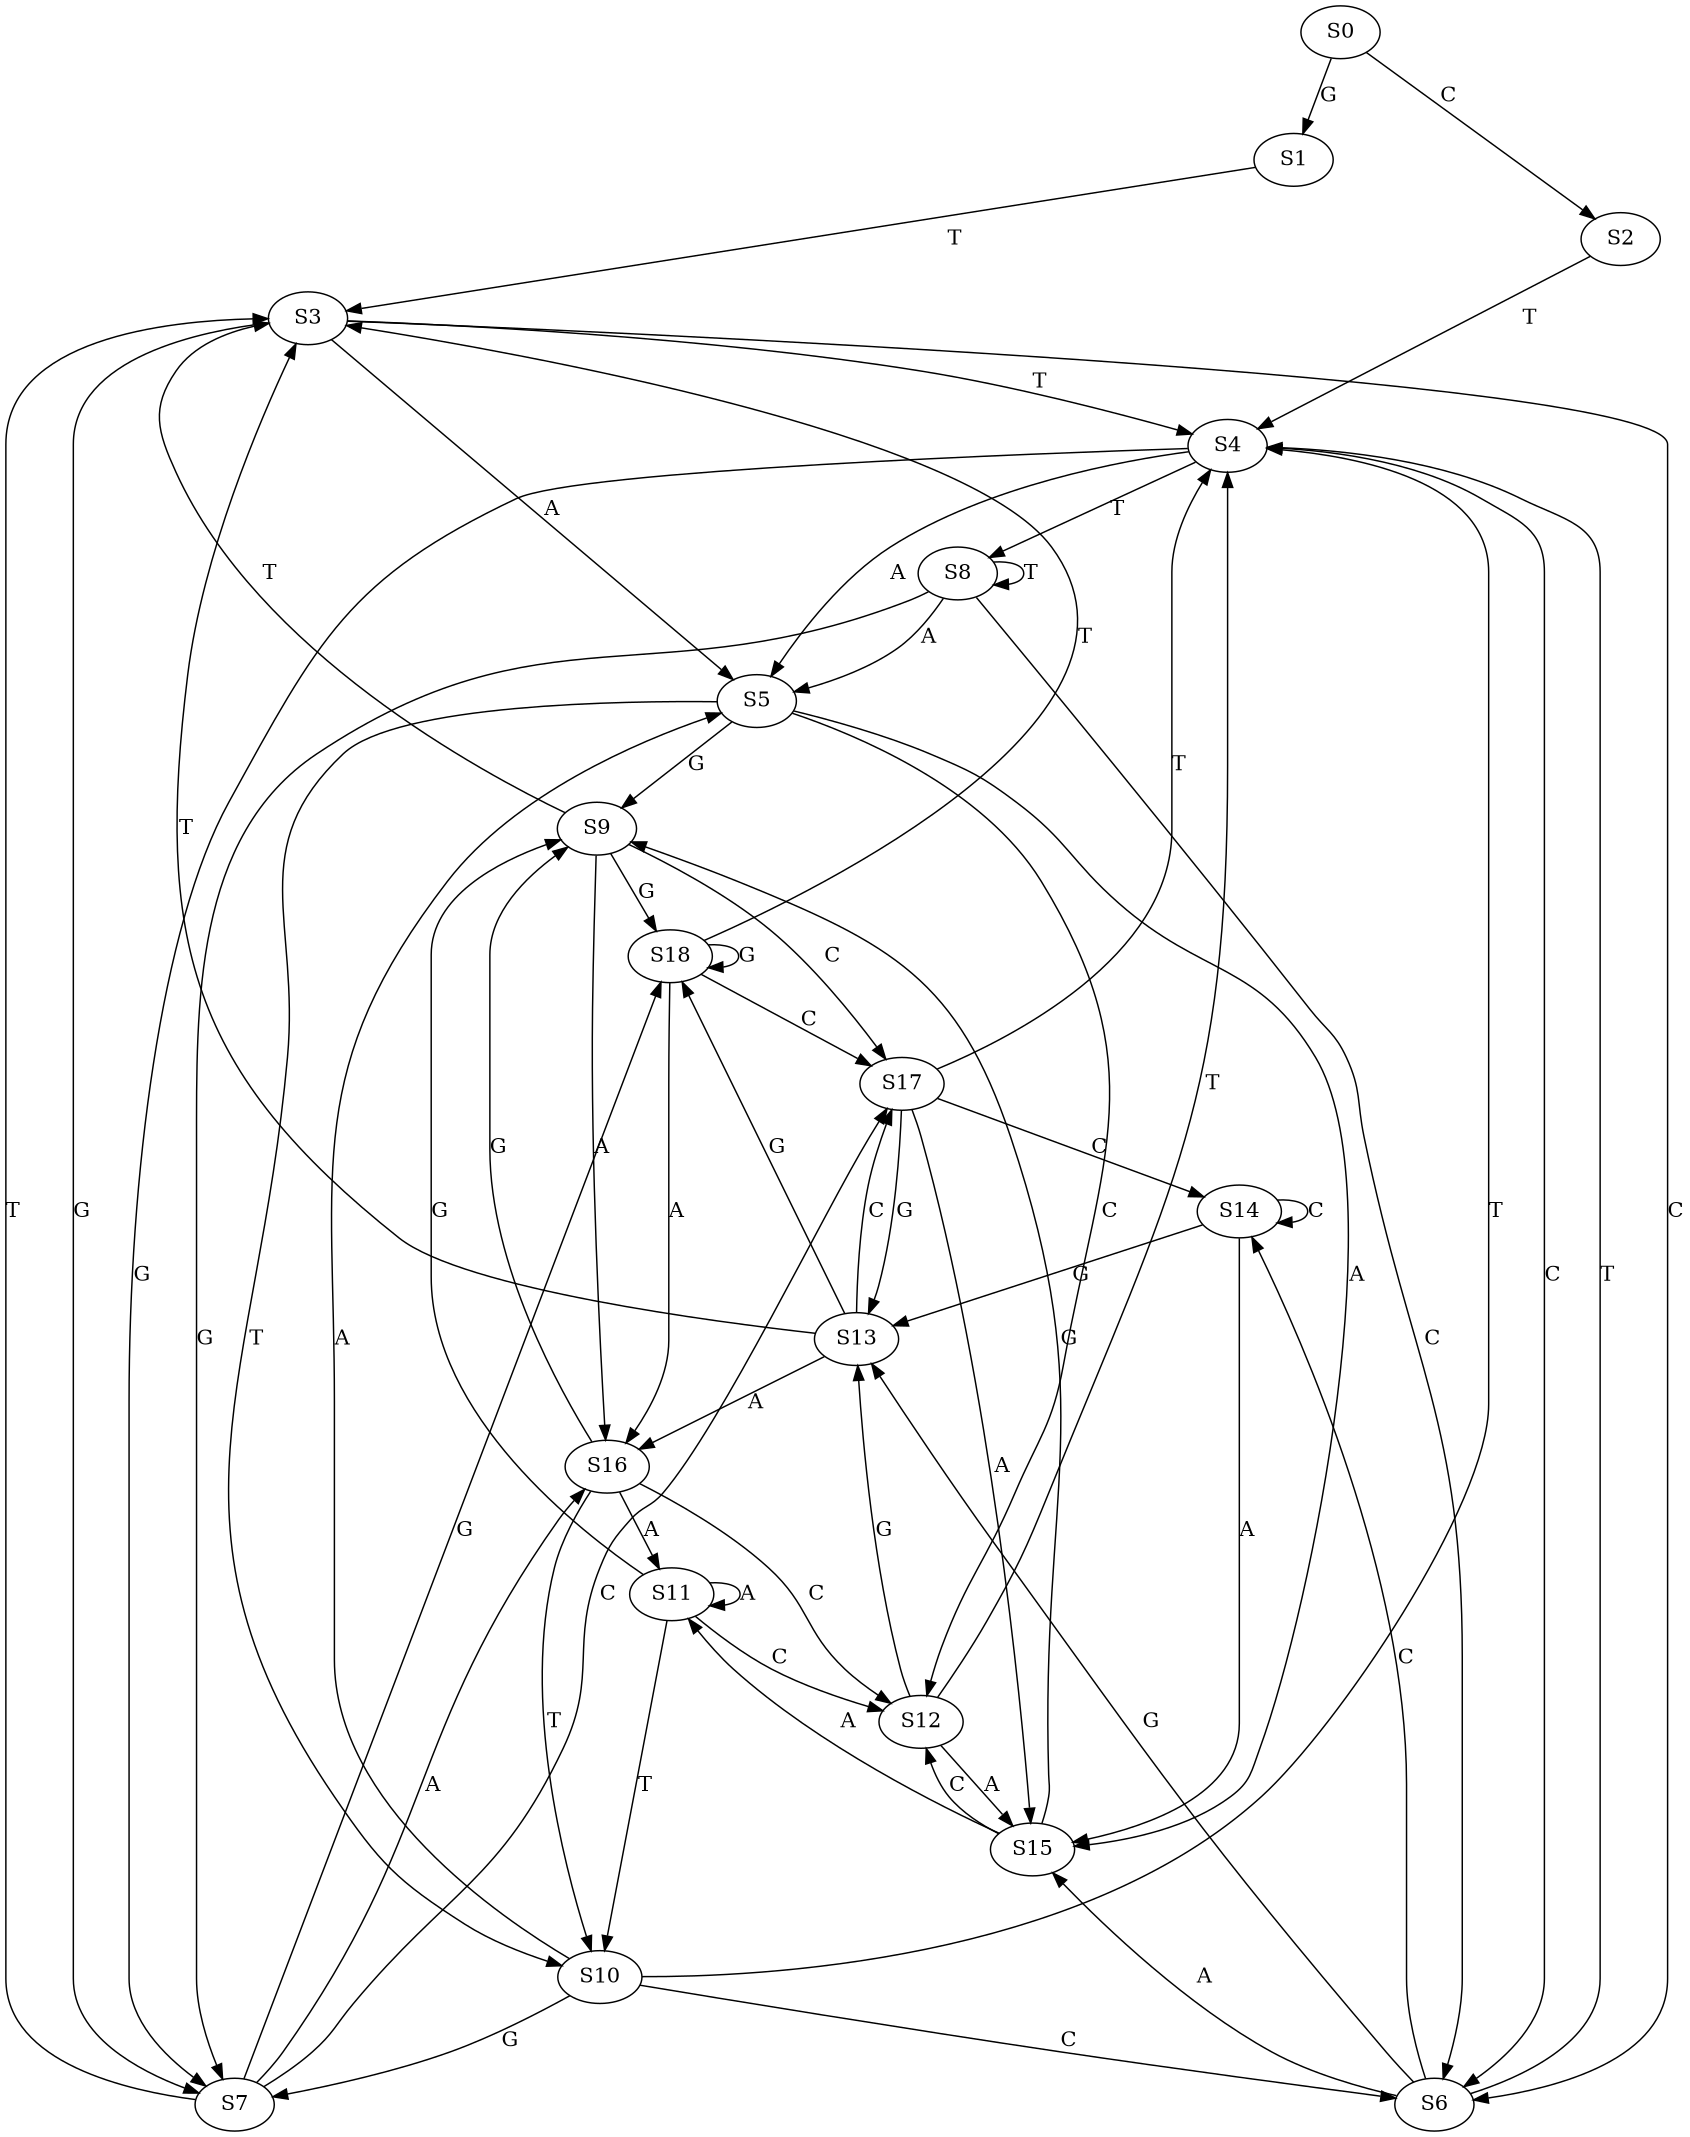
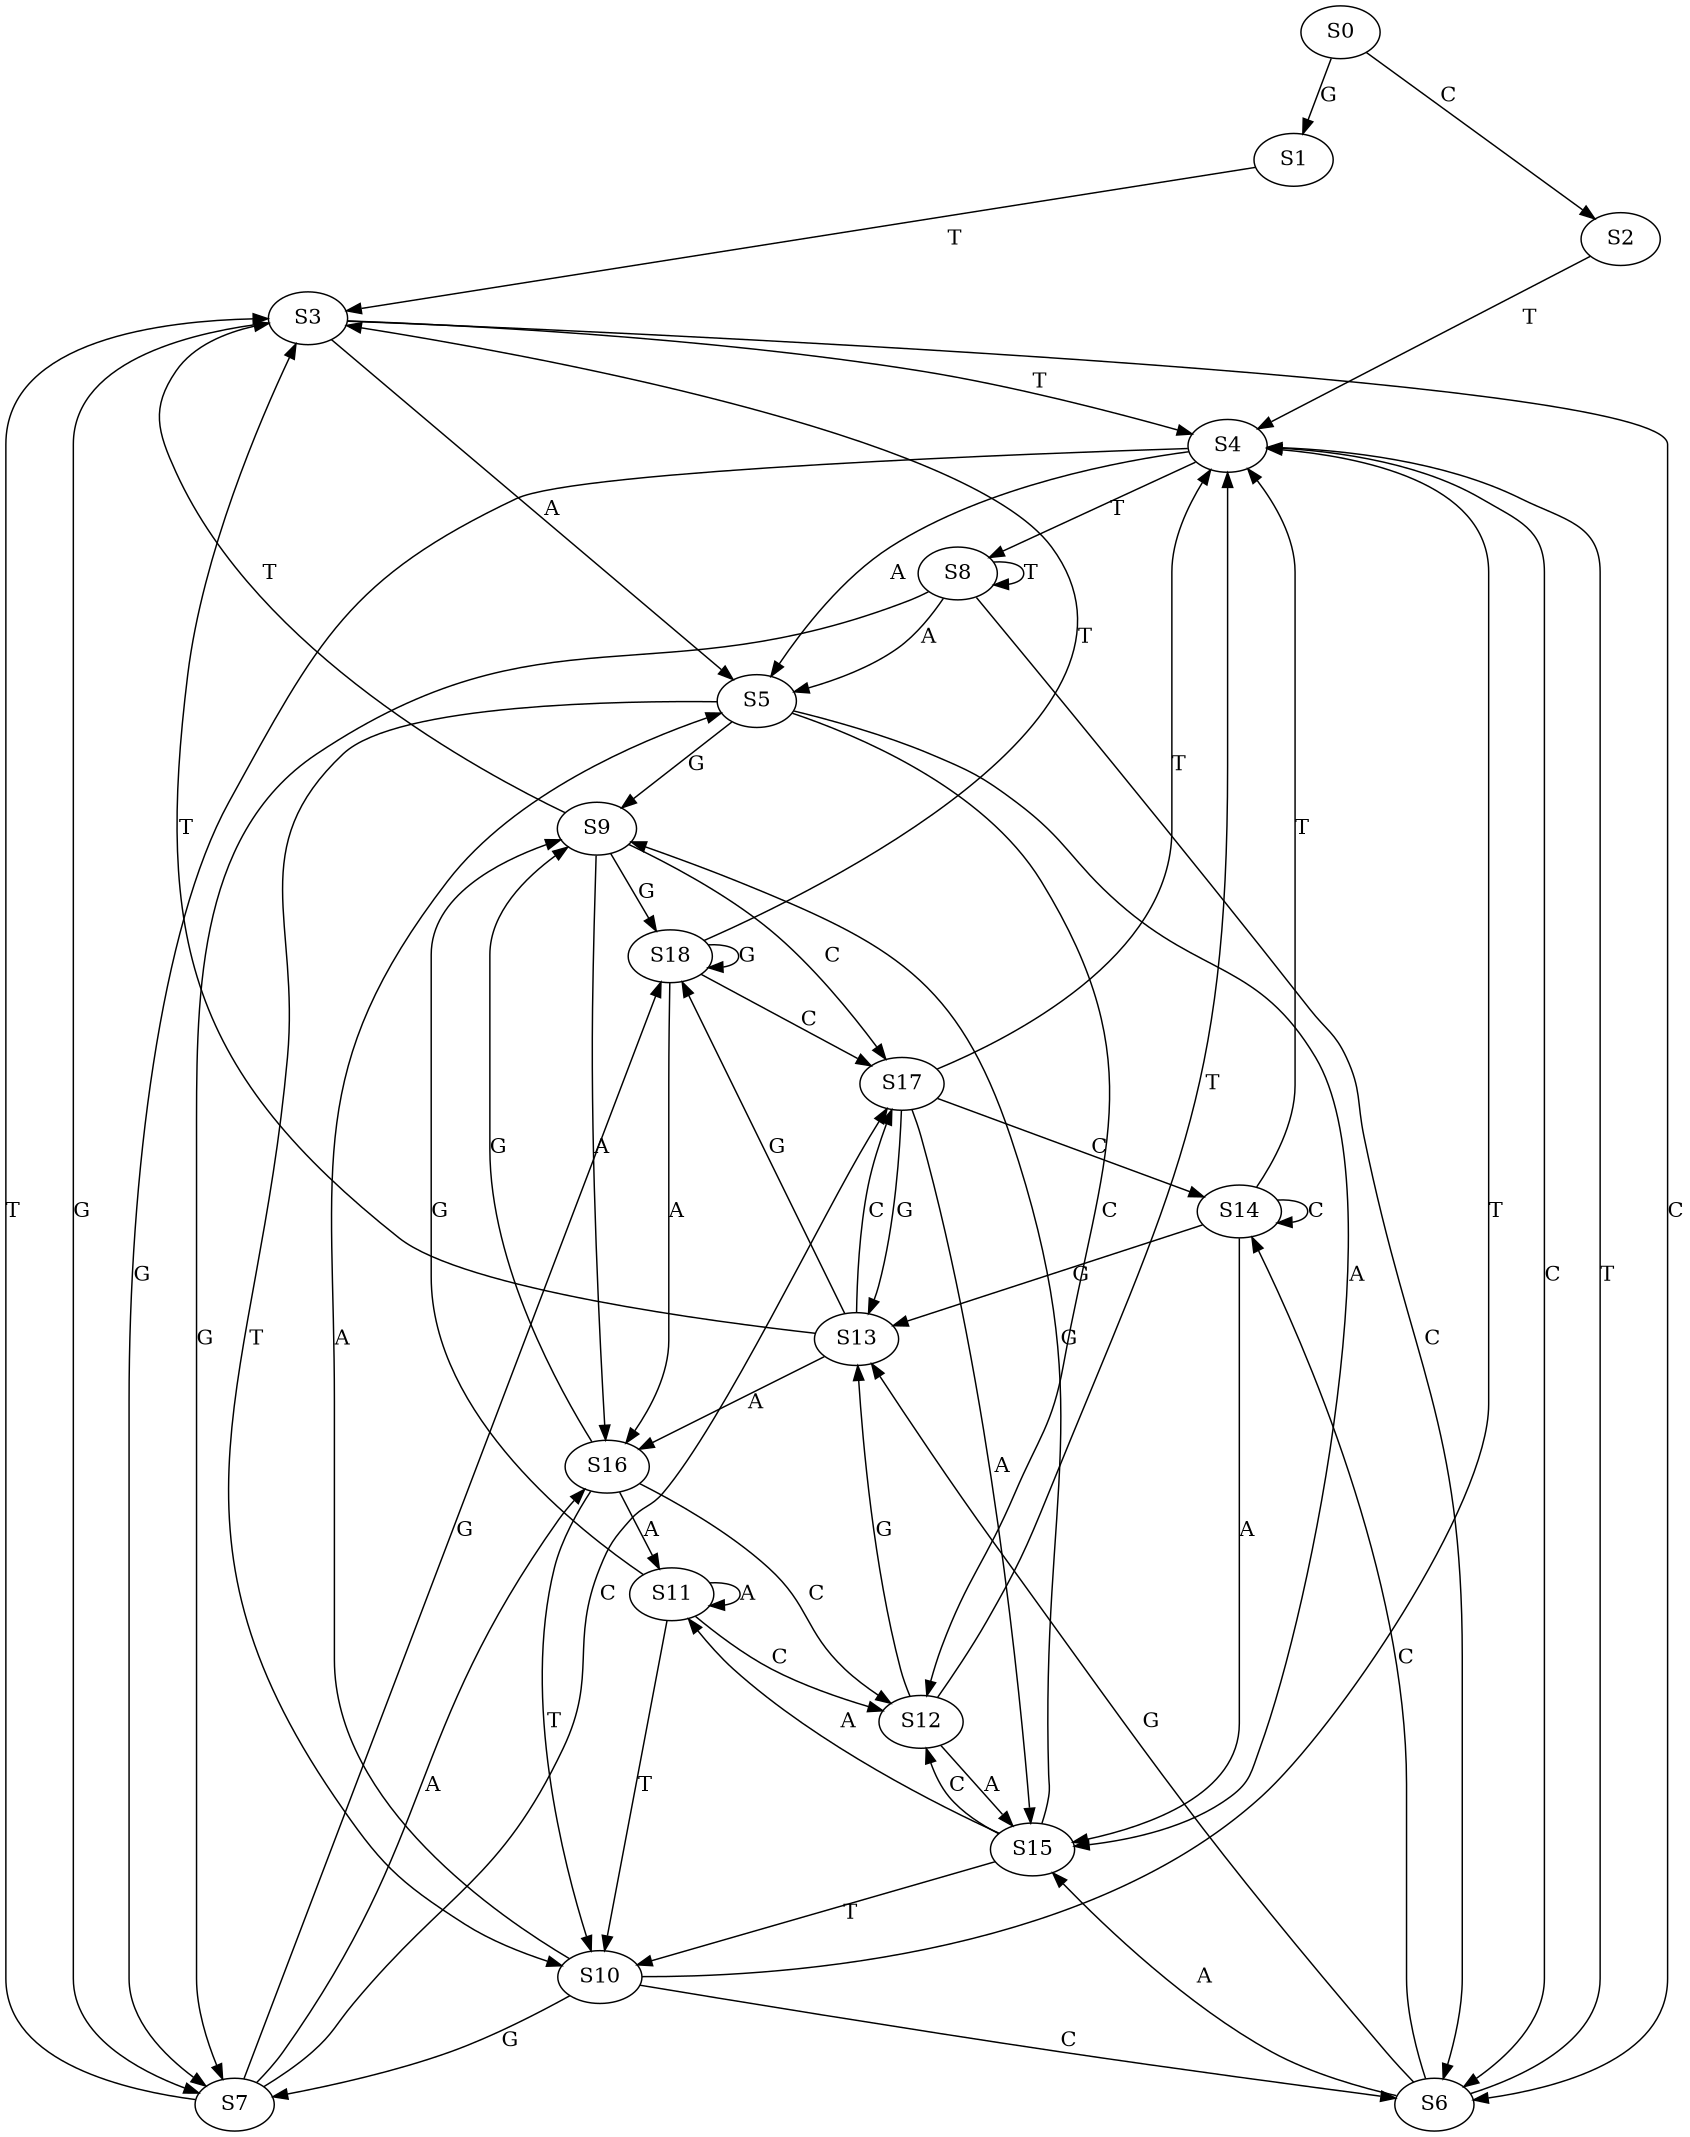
edge "S14" -> "S4": added, label "T"
edge "S15" -> "S10": added, label "T"
